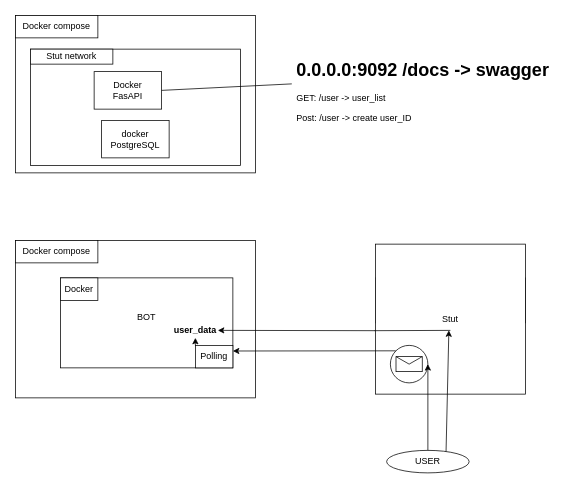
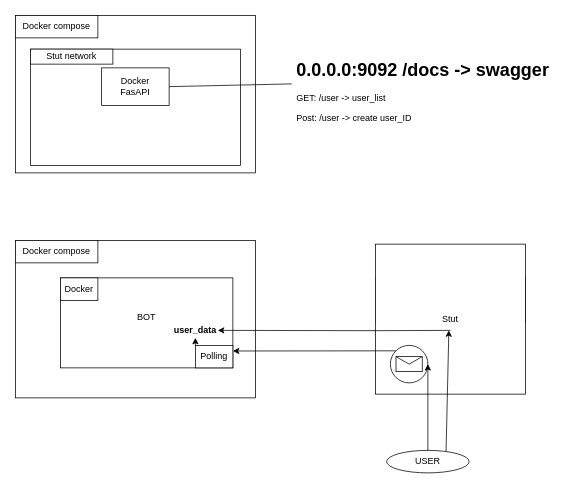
node "Docker FasAPI": moved (128, 90) -> (135, 87)
node "docker PostgreSQL": removed
